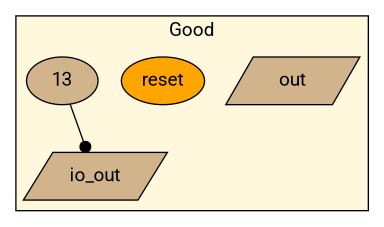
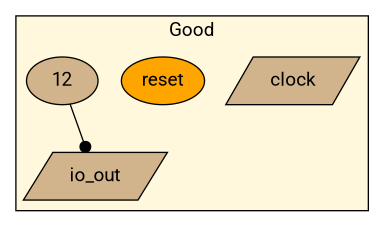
node "13": label "13" -> "12"
node "out": label "out" -> "clock"
